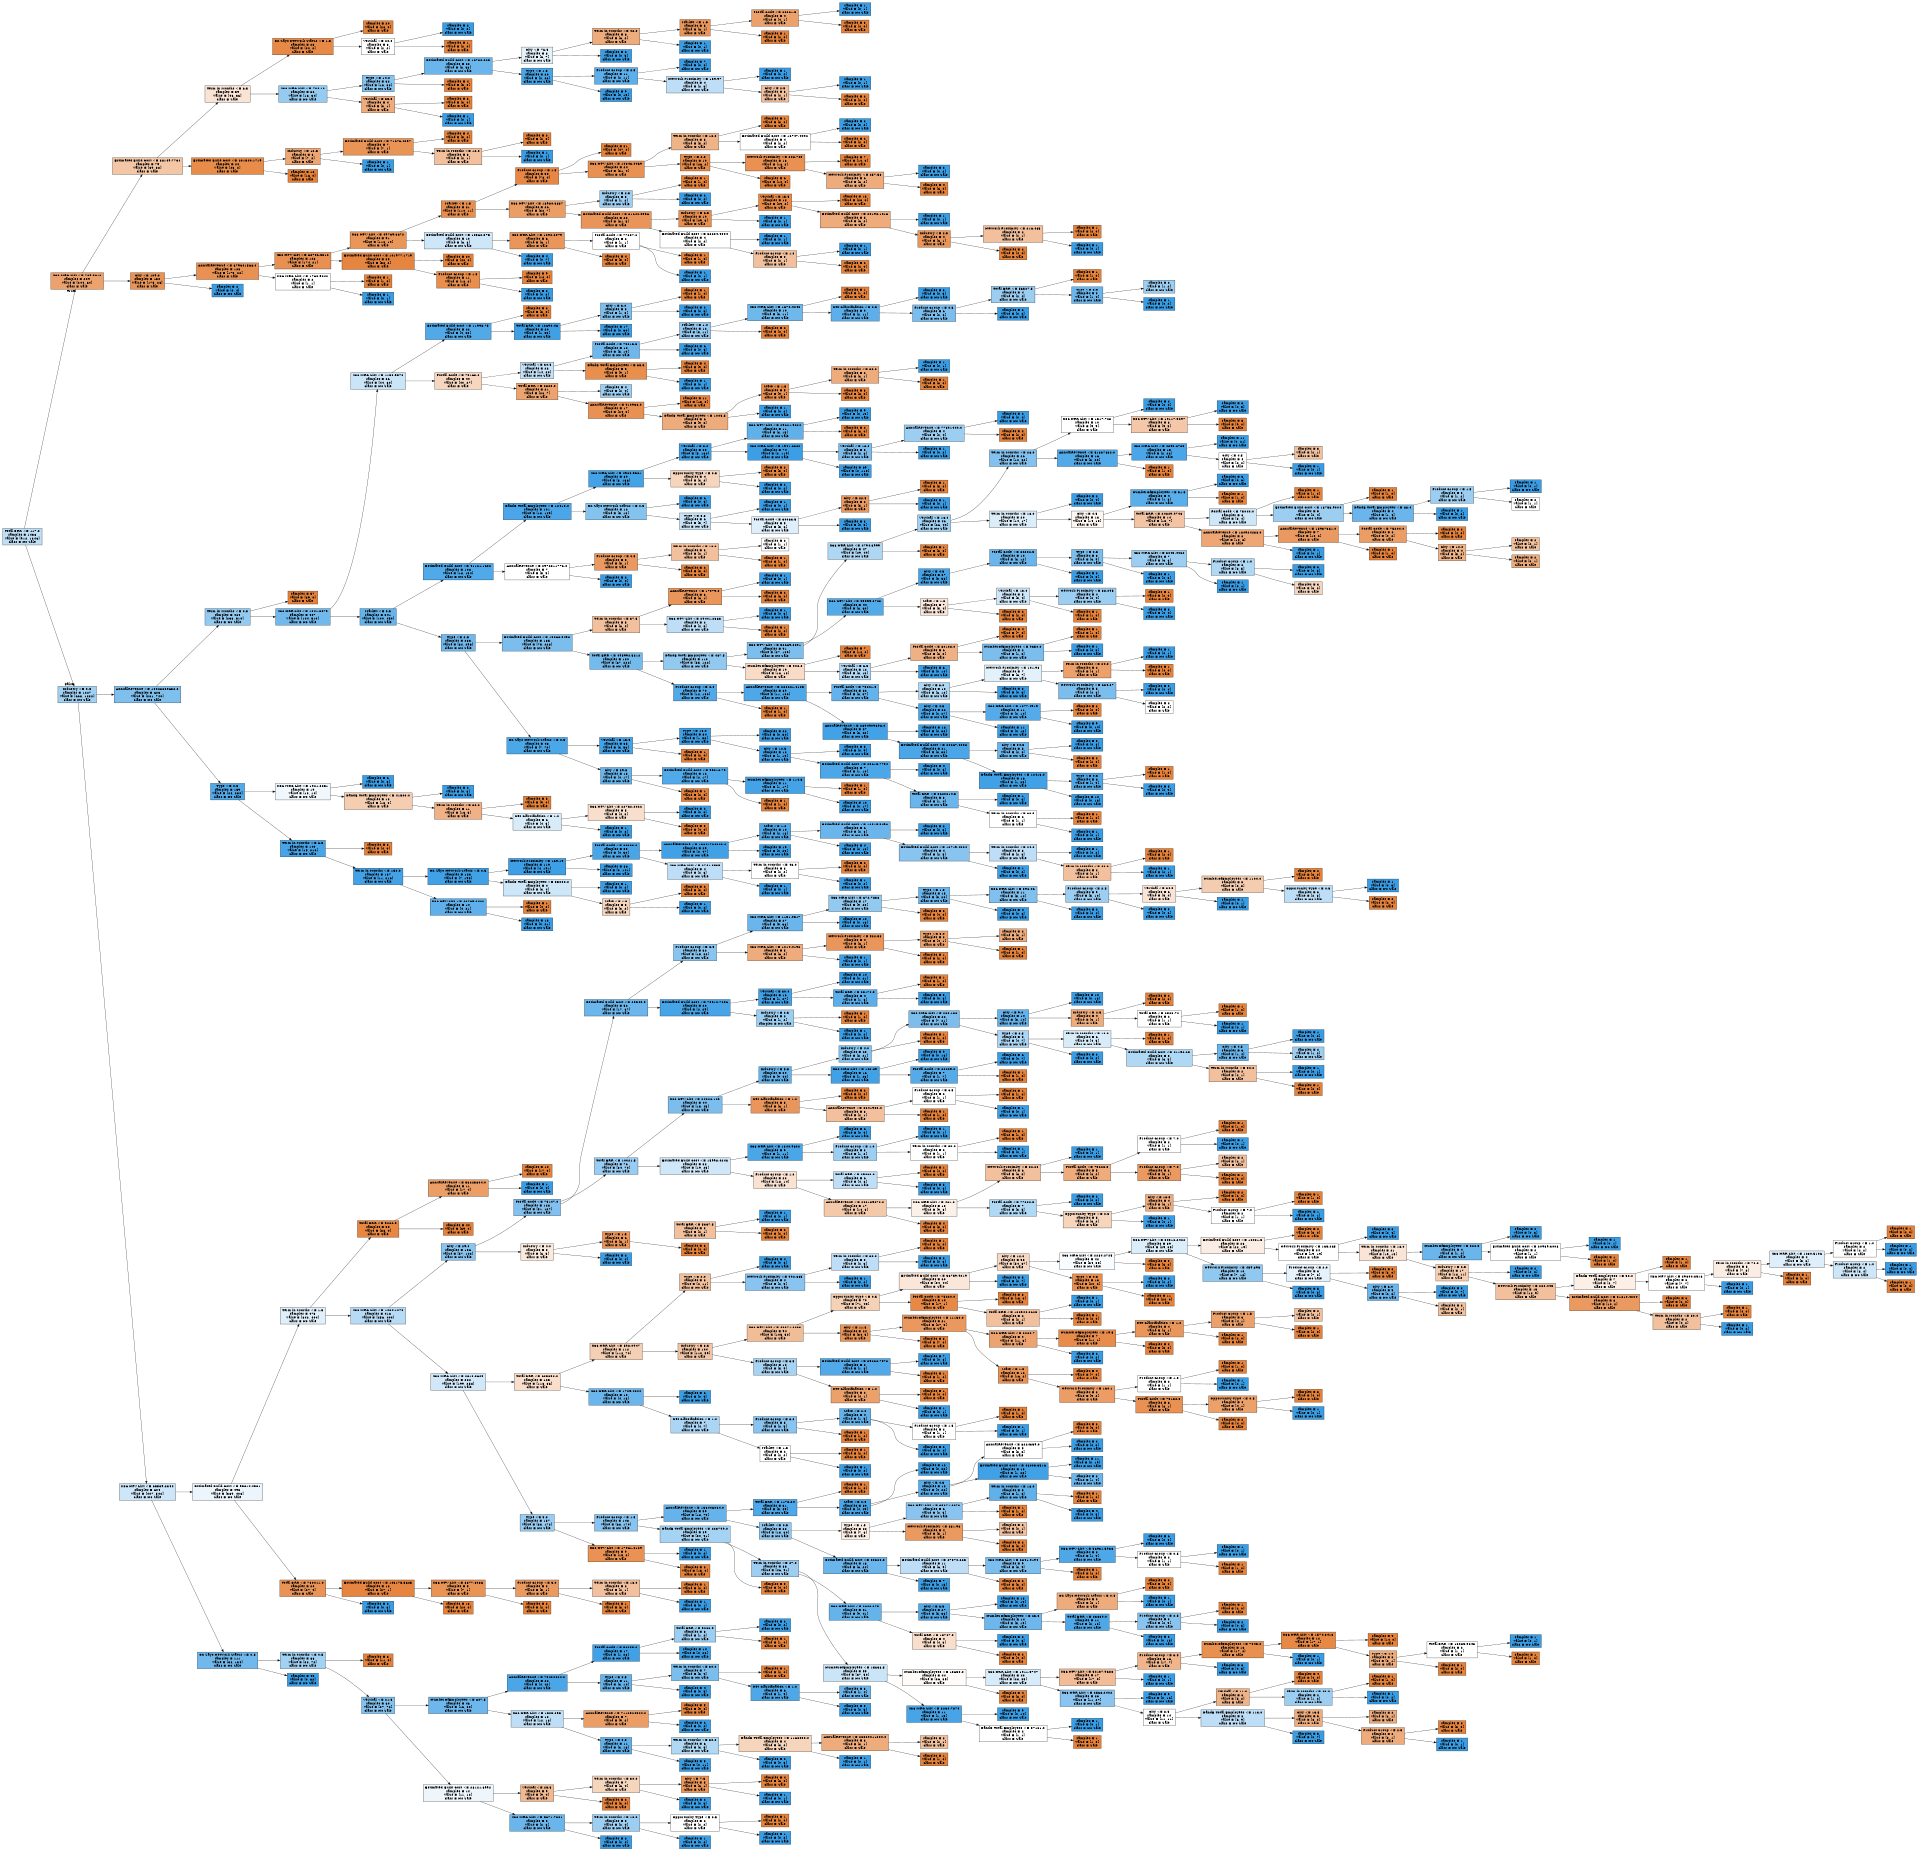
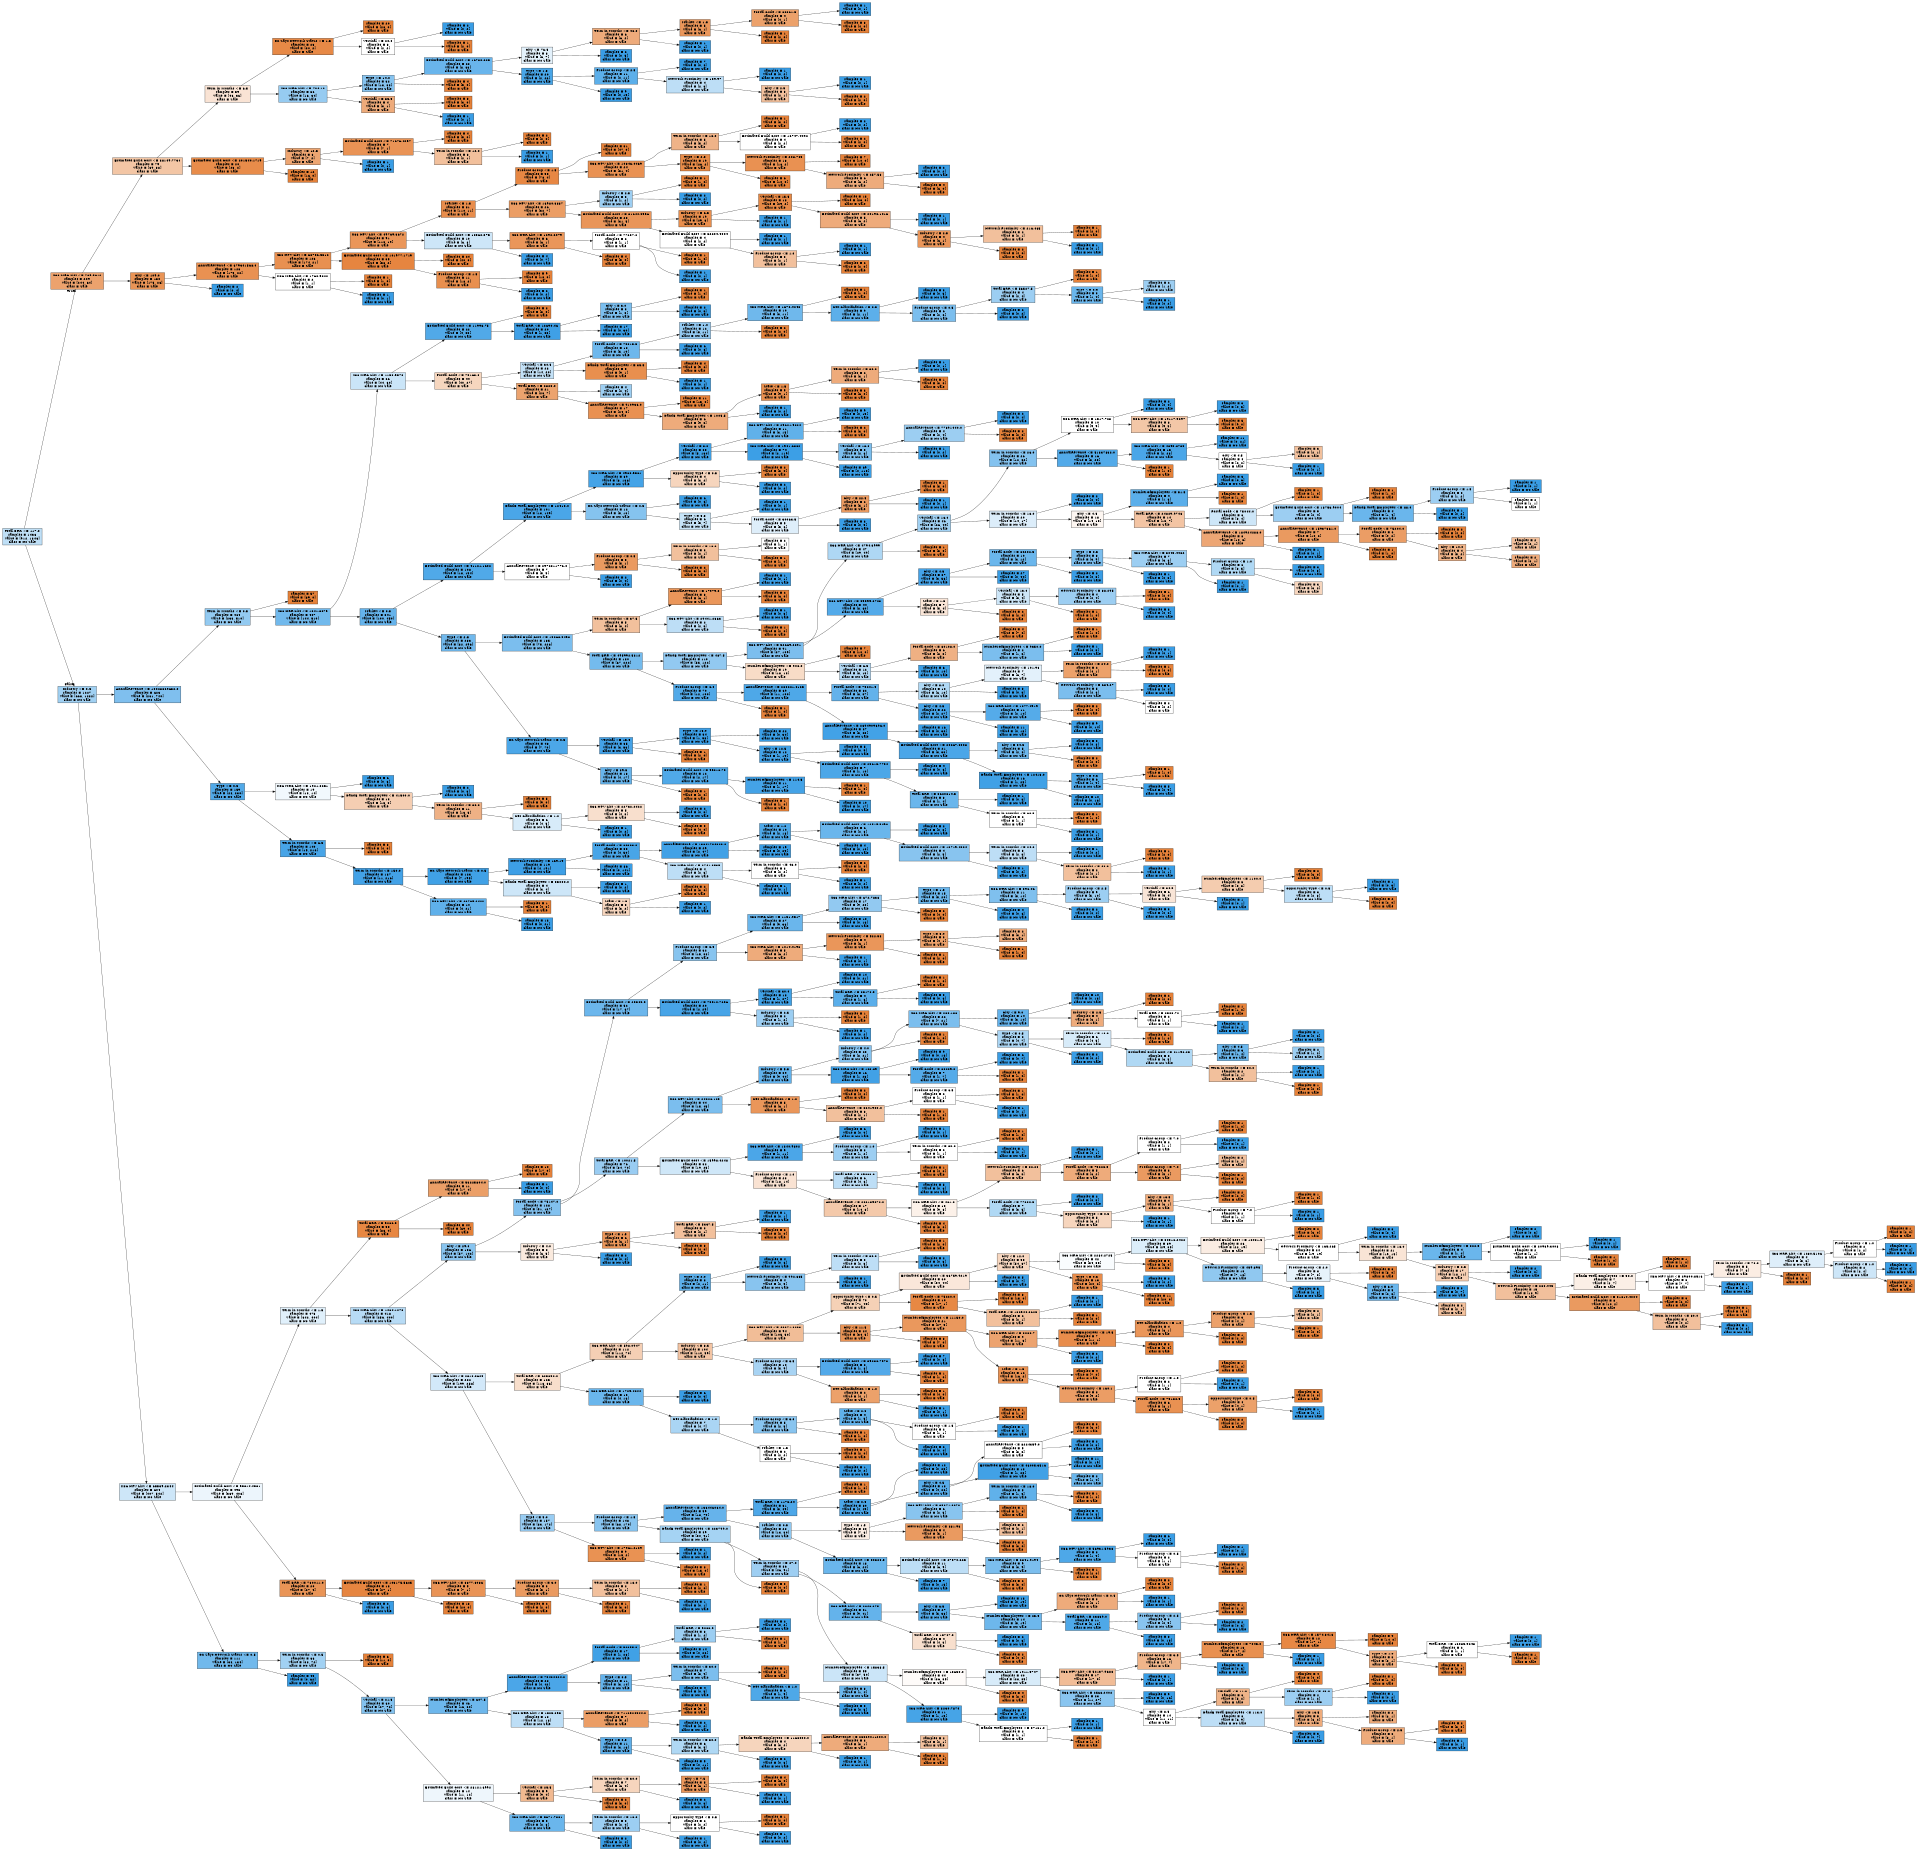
node "samples = 27 value = [0, 44] class = No Sale": added
node "Industry <= 2.5 samples = 2 value = [1, 2] samples = No Sale": label "Industry <= 2.5 samples = 2 value = [1, 2] samples = No Sale" -> "Industry <= 2.5 samples = 2 value = [1, 2] class = No Sale"
edge "Type <= 1.5 samples = 6 value = [6, 1] class = Sale" -> "Total BRR <= 5337.5 samples = 3 value = [2, 1] class = Sale": added
node "Type <= 2.0 samples = 8 value = [2, 11] class = No Sale": fillcolor #e581397f -> #399de5d1
